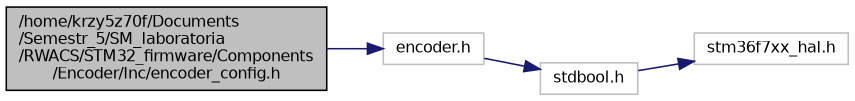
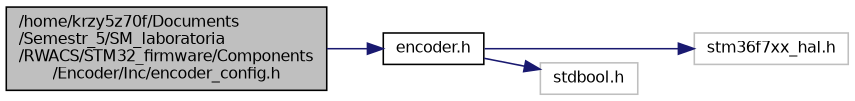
node "encoder.h": color grey75 -> black
edge "stdbool.h" -> "stm36f7xx_hal.h": now "encoder.h" -> "stm36f7xx_hal.h"
